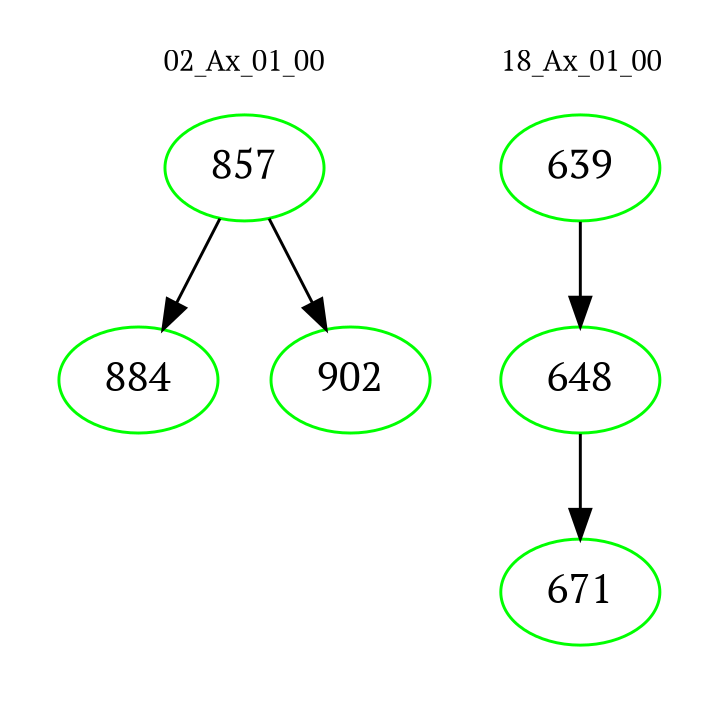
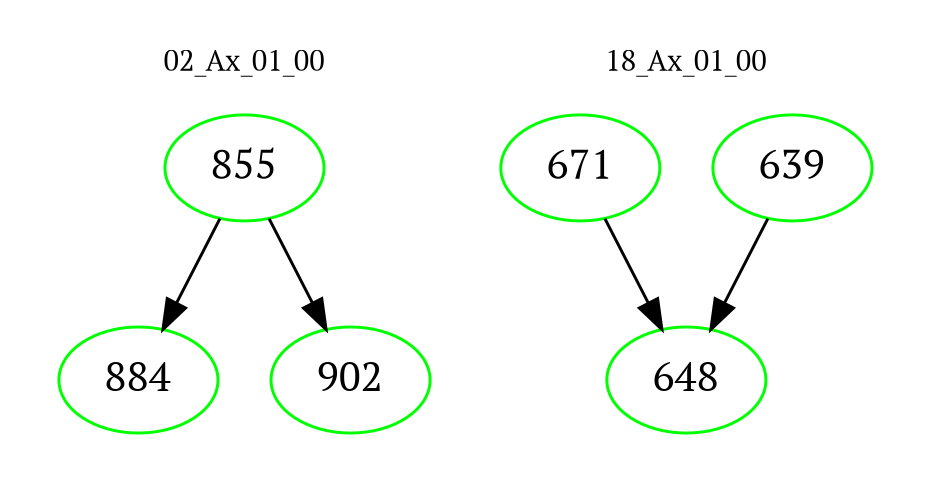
node "857": label "857" -> "855"
edge "648" -> "671": reversed
